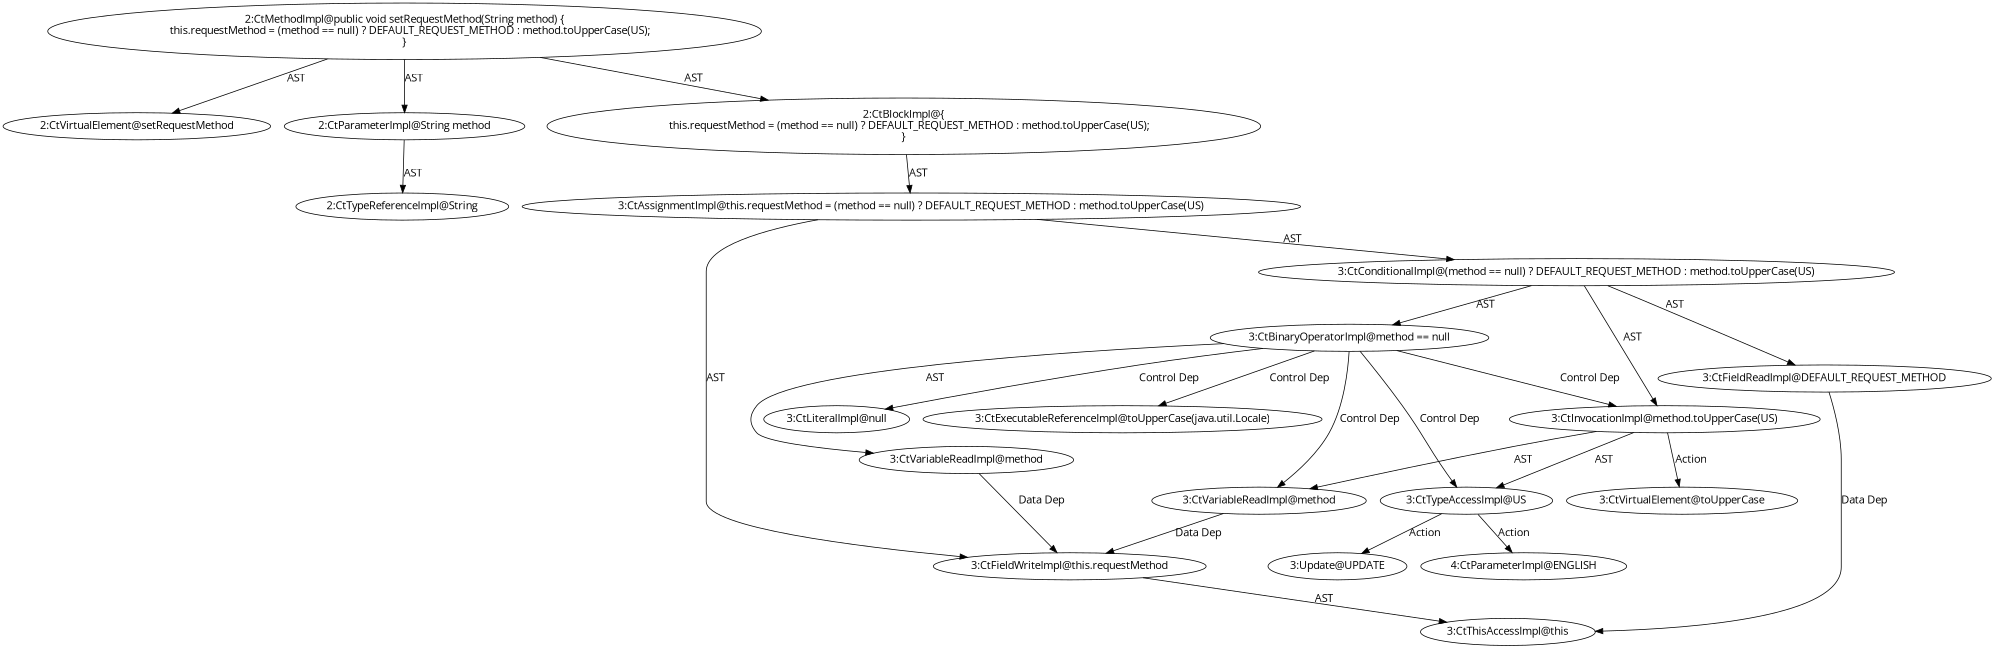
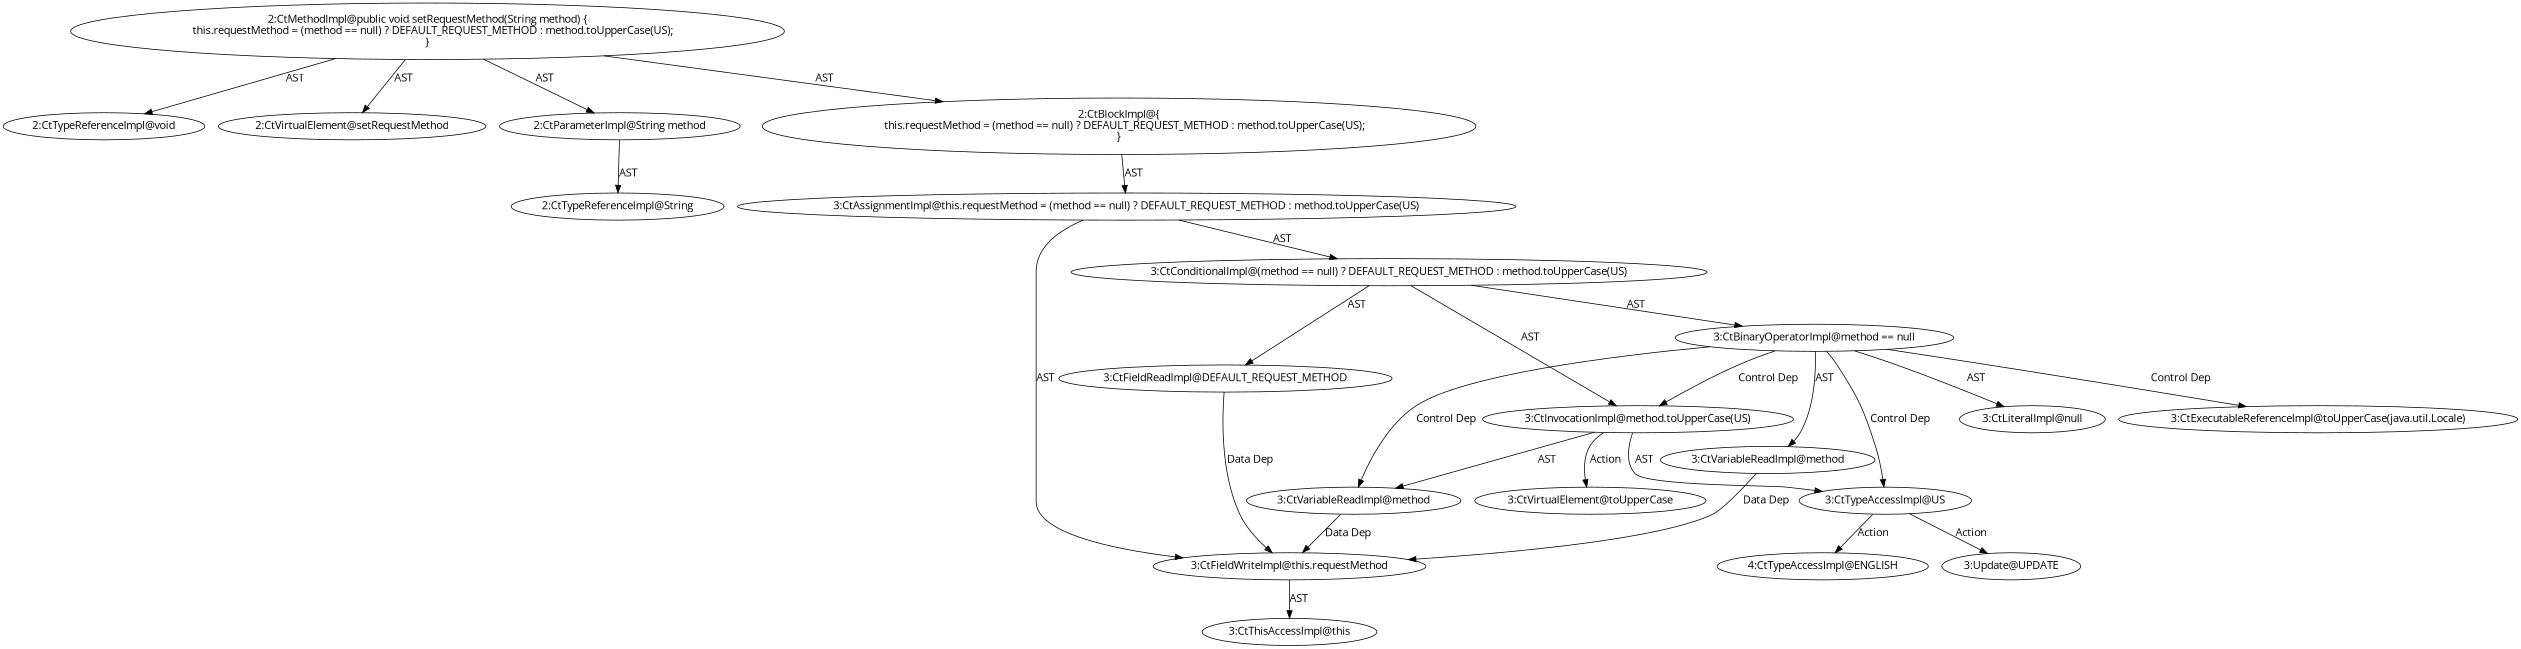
node "2:CtTypeReferenceImpl@void": added
edge "3:CtBinaryOperatorImpl@method == null" -> "3:CtLiteralImpl@null": label "Control Dep" -> "AST"
node "4:CtParameterImpl@ENGLISH": label "4:CtParameterImpl@ENGLISH" -> "4:CtTypeAccessImpl@ENGLISH"
edge "3:CtFieldReadImpl@DEFAULT_REQUEST_METHOD" -> "3:CtThisAccessImpl@this": now "3:CtFieldReadImpl@DEFAULT_REQUEST_METHOD" -> "3:CtFieldWriteImpl@this.requestMethod"
